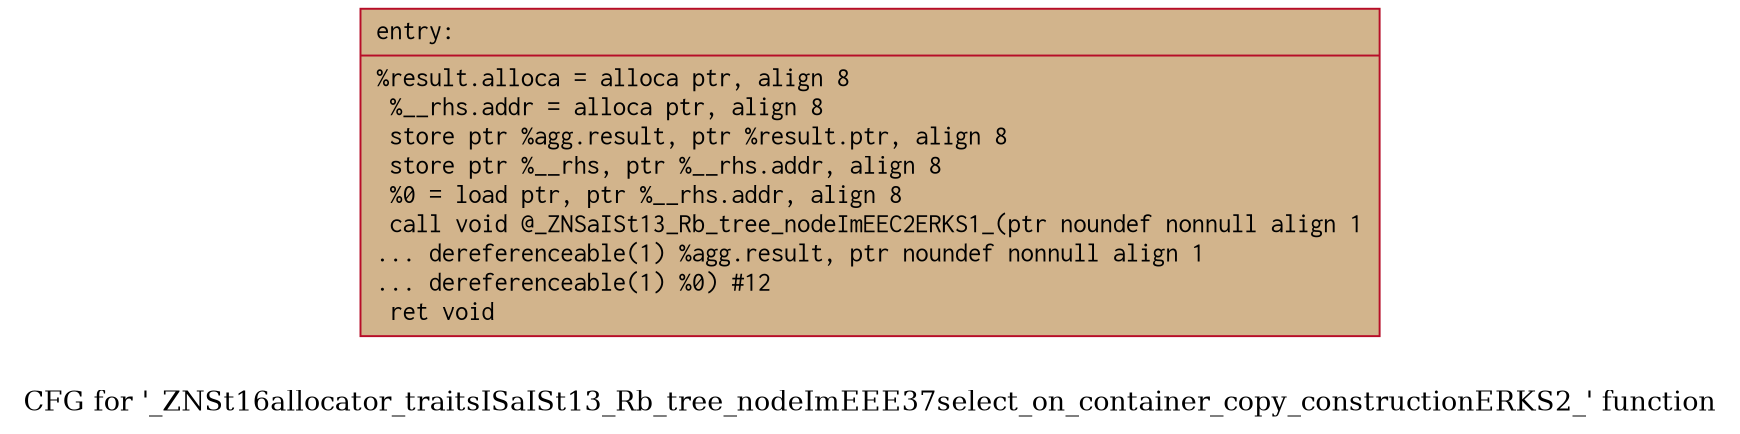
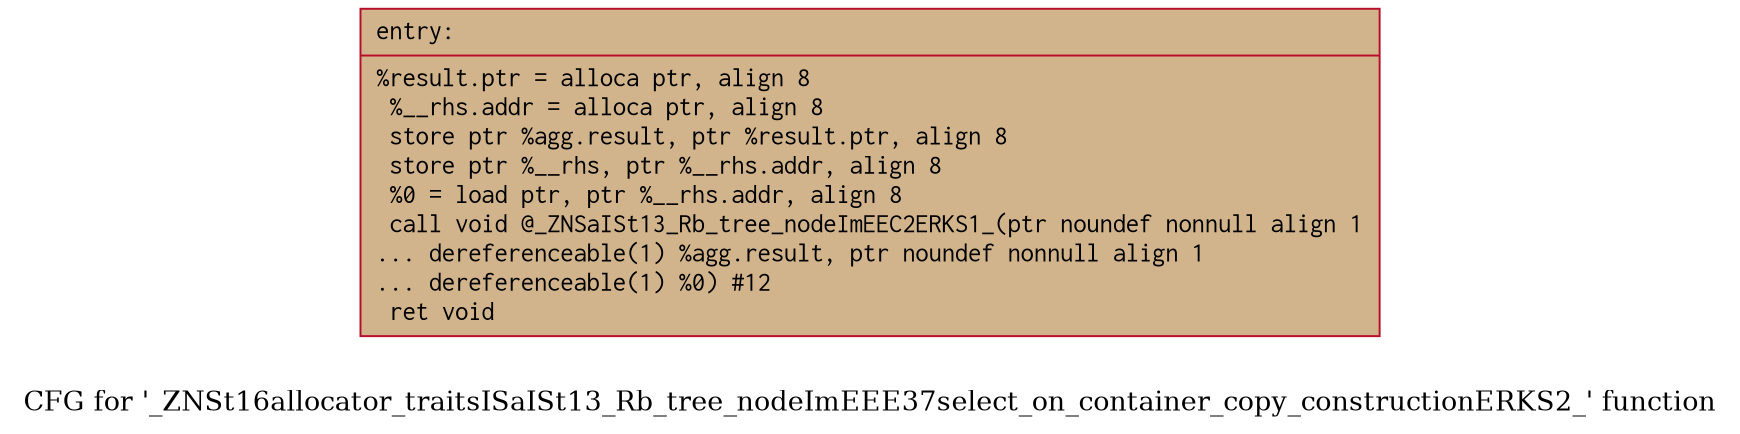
node "entry:": text "%result.alloca = alloca ptr, align 8" -> "%result.ptr = alloca ptr, align 8"
